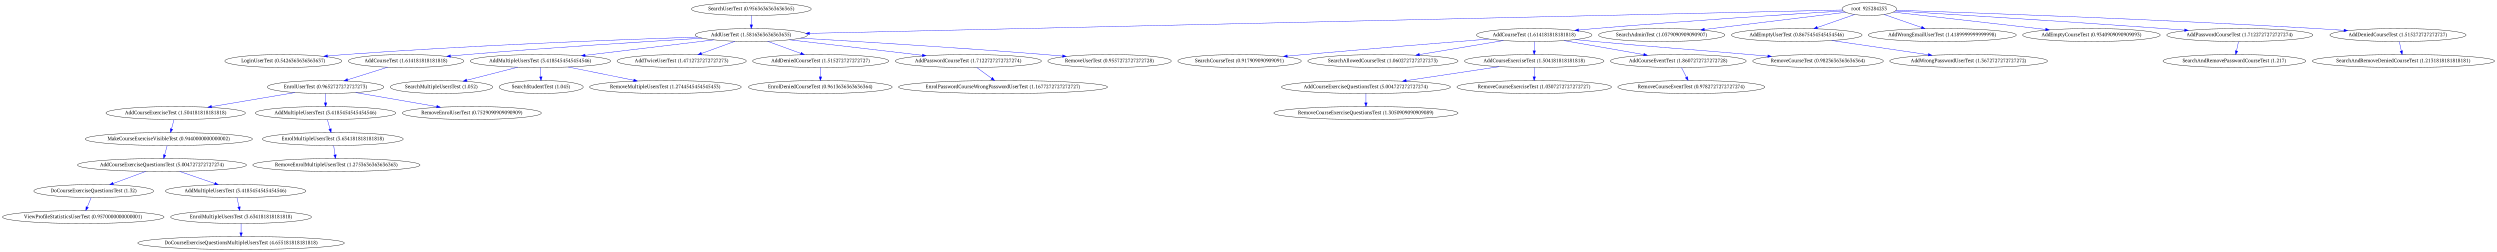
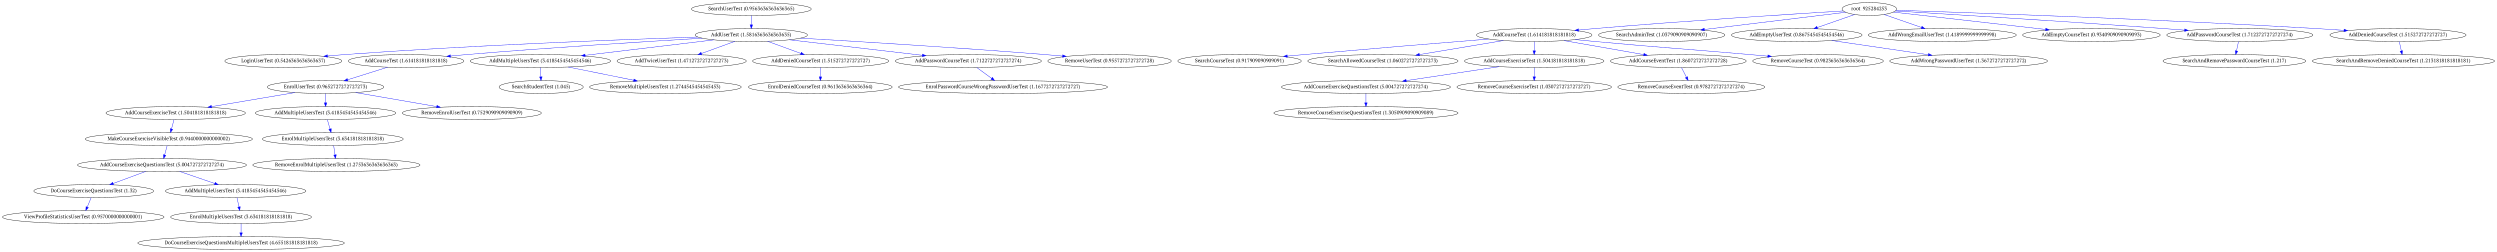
edge "root_925284253" -> "AddUserTest (1.5816363636363635)": removed
node "SearchMultipleUsersTest (1.052)": removed
